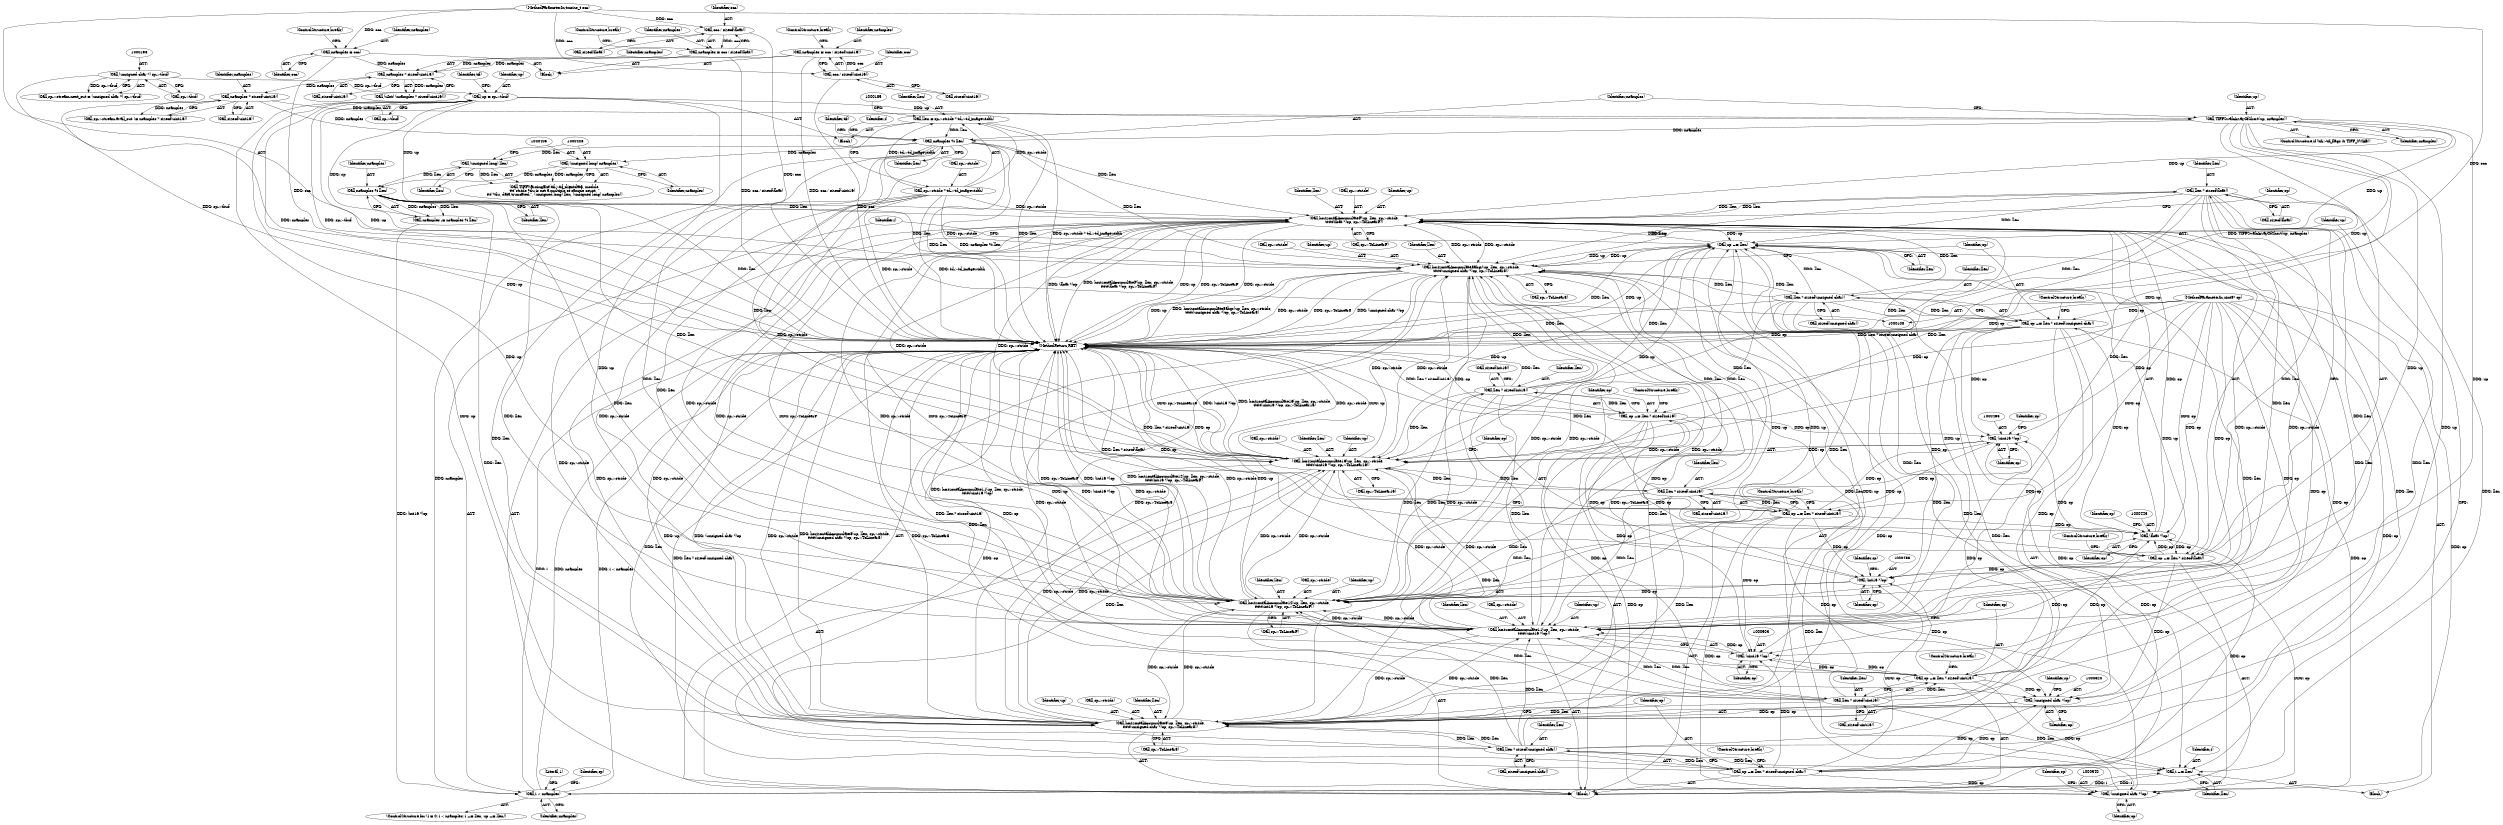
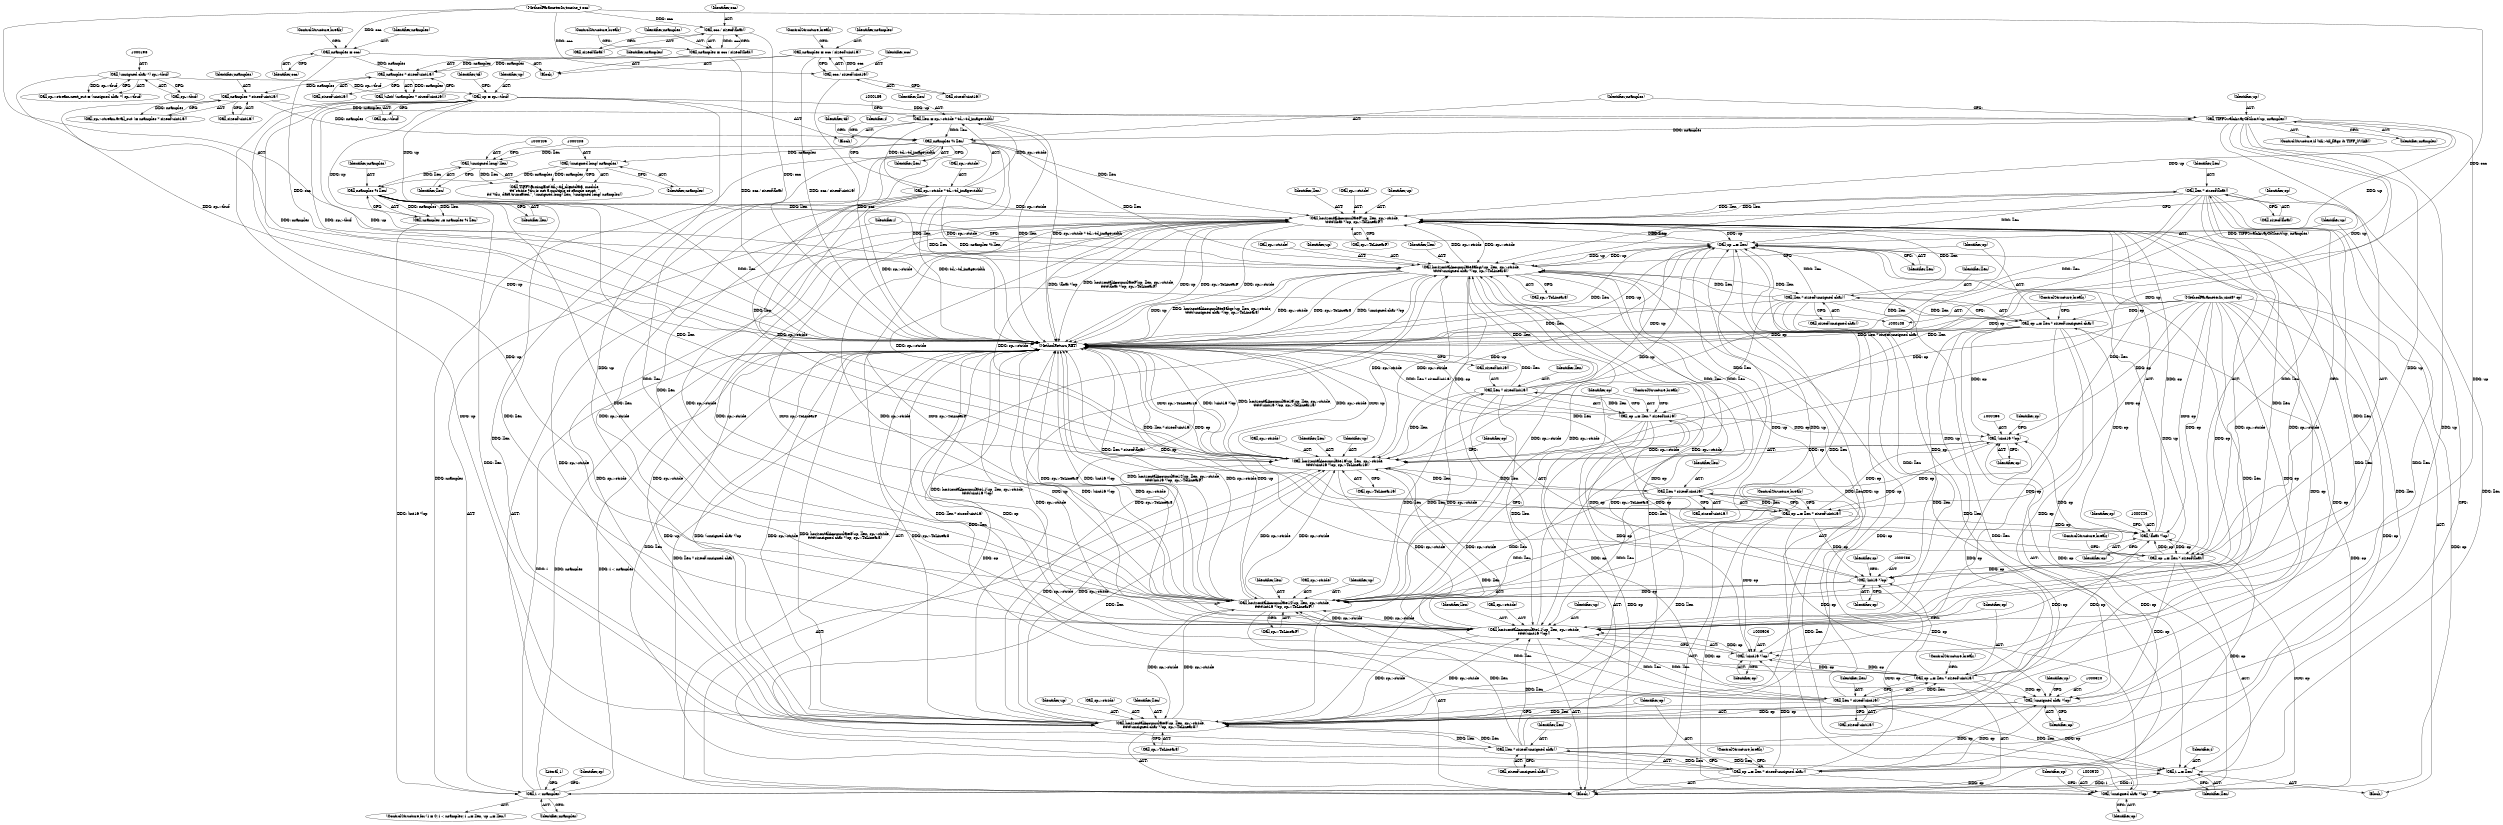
edge "1000405" -> "(Call,(unsigned long) nsamples)": now "1000405" -> "(Call,(unsigned long) llen)"
edge "(Call,llen * sizeof(int16))" -> "(Call,up += llen)": label "DDG: llen" -> "DDG: up"
edge "(Call,llen * sizeof(int16))" -> "(Call,sizeof(int16))": now "(MethodReturn,RET)" -> "(Call,sizeof(int16))"
